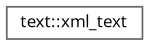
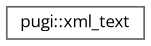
node "text::xml_text": label "text::xml_text" -> "pugi::xml_text"
